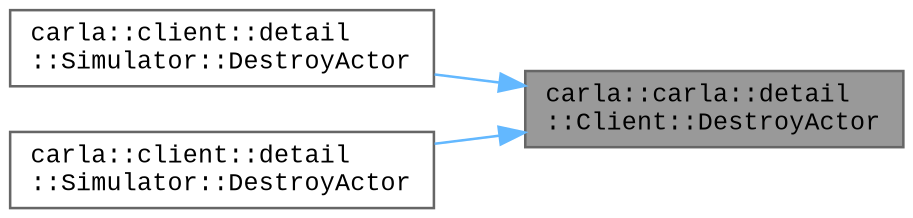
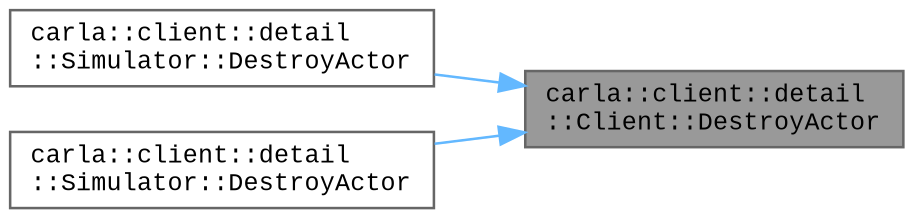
node "carla::carla::detail ::Client::DestroyActor": label "carla::carla::detail ::Client::DestroyActor" -> "carla::client::detail ::Client::DestroyActor"
